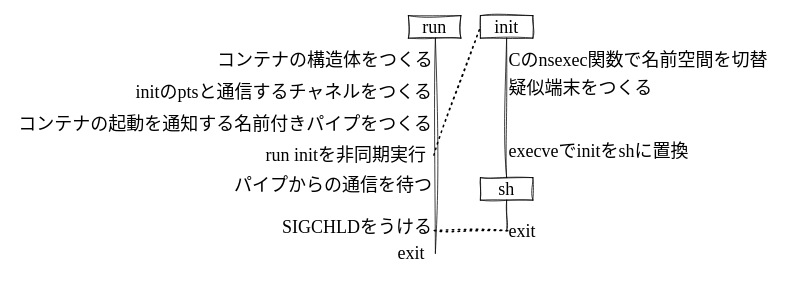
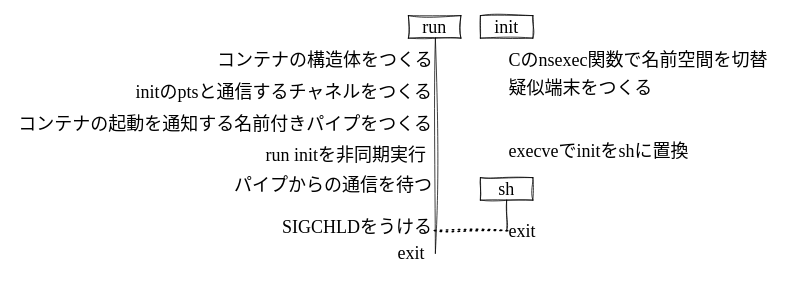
edge "init" -- "run initを非同期実行": removed
edge "init" -- "sh": removed
